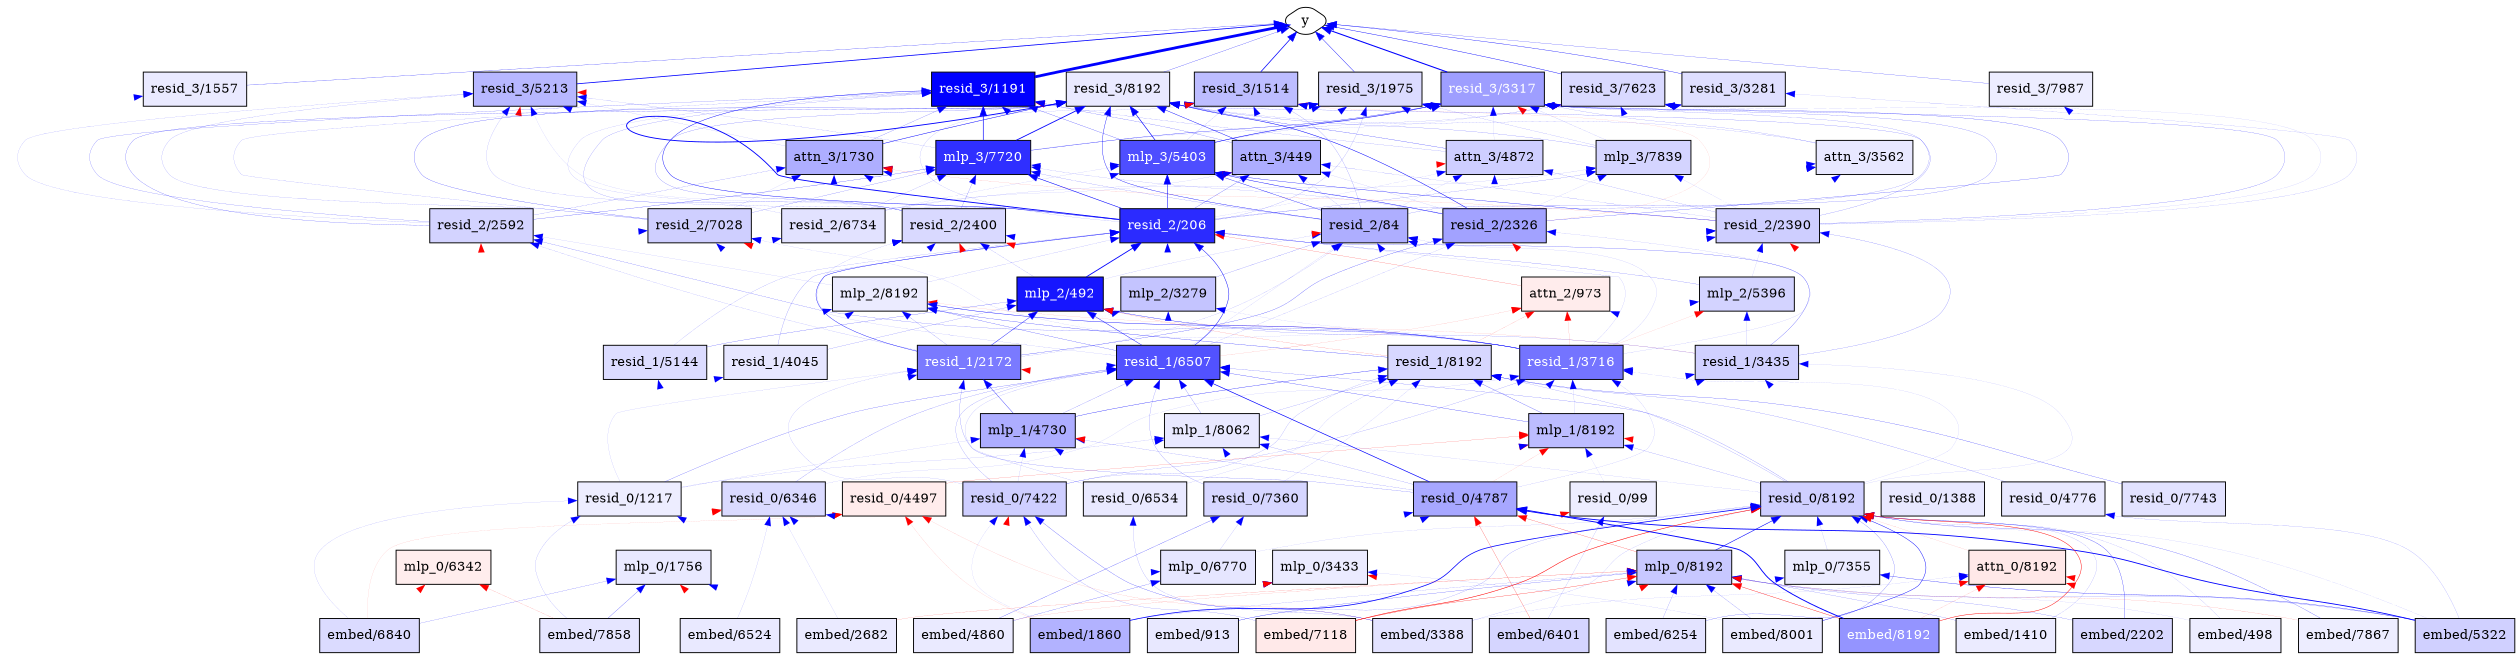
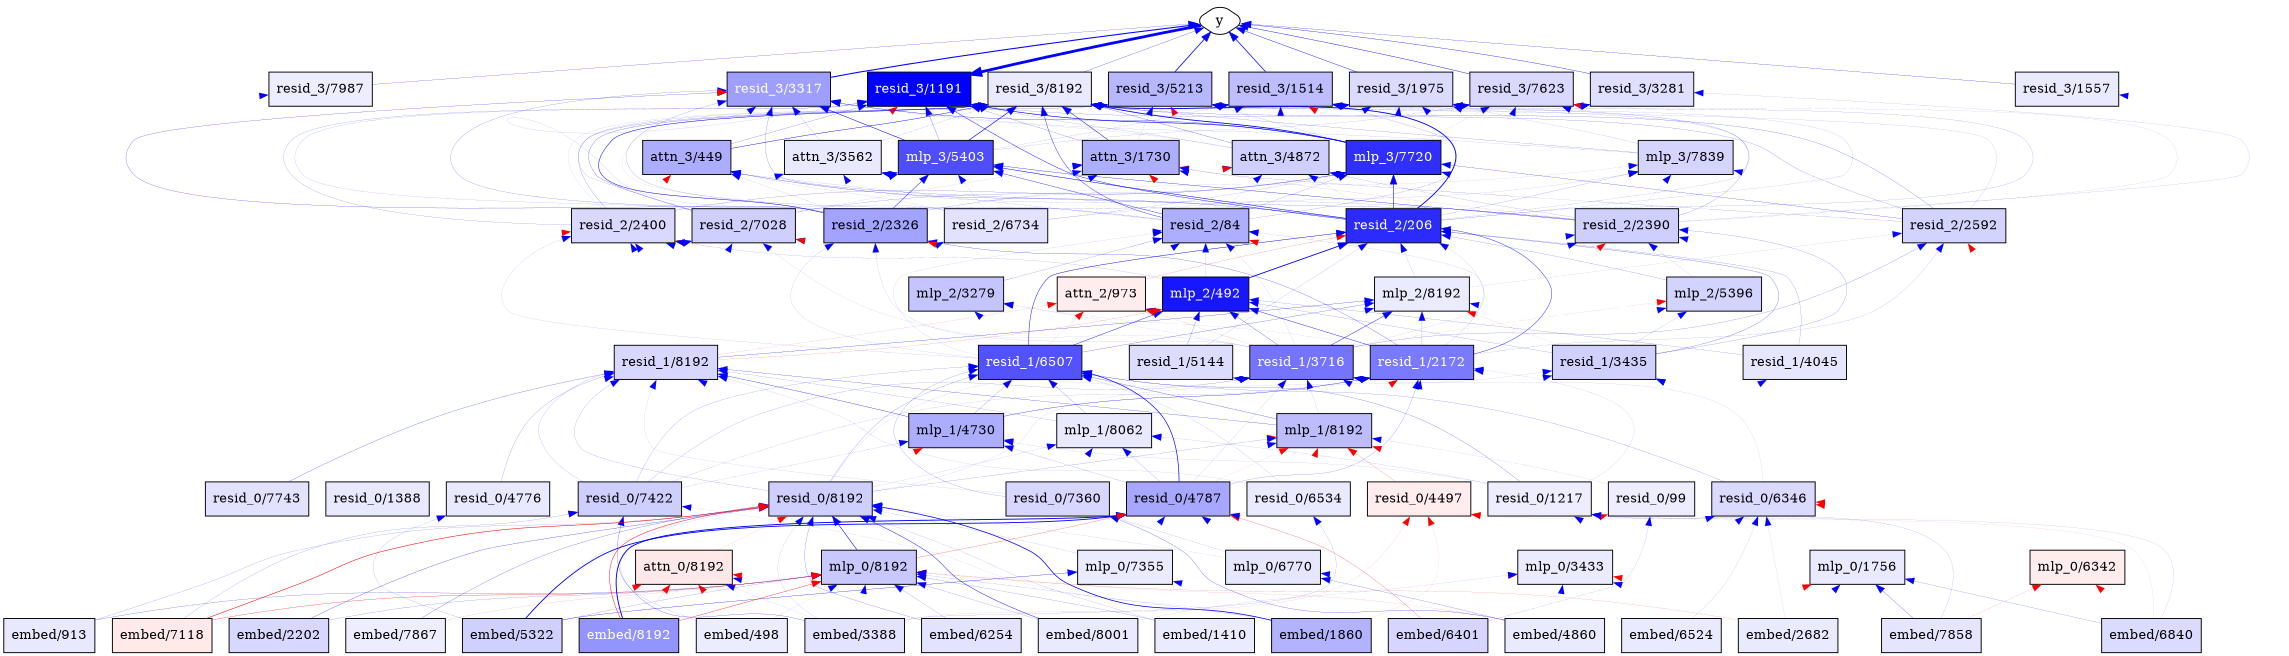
edge "resid_3/1191" -> "y": reversed
edge "resid_1/8192" -> "resid_2/7028": added
edge "embed/6524" -> "mlp_0/8192": color red -> blue
